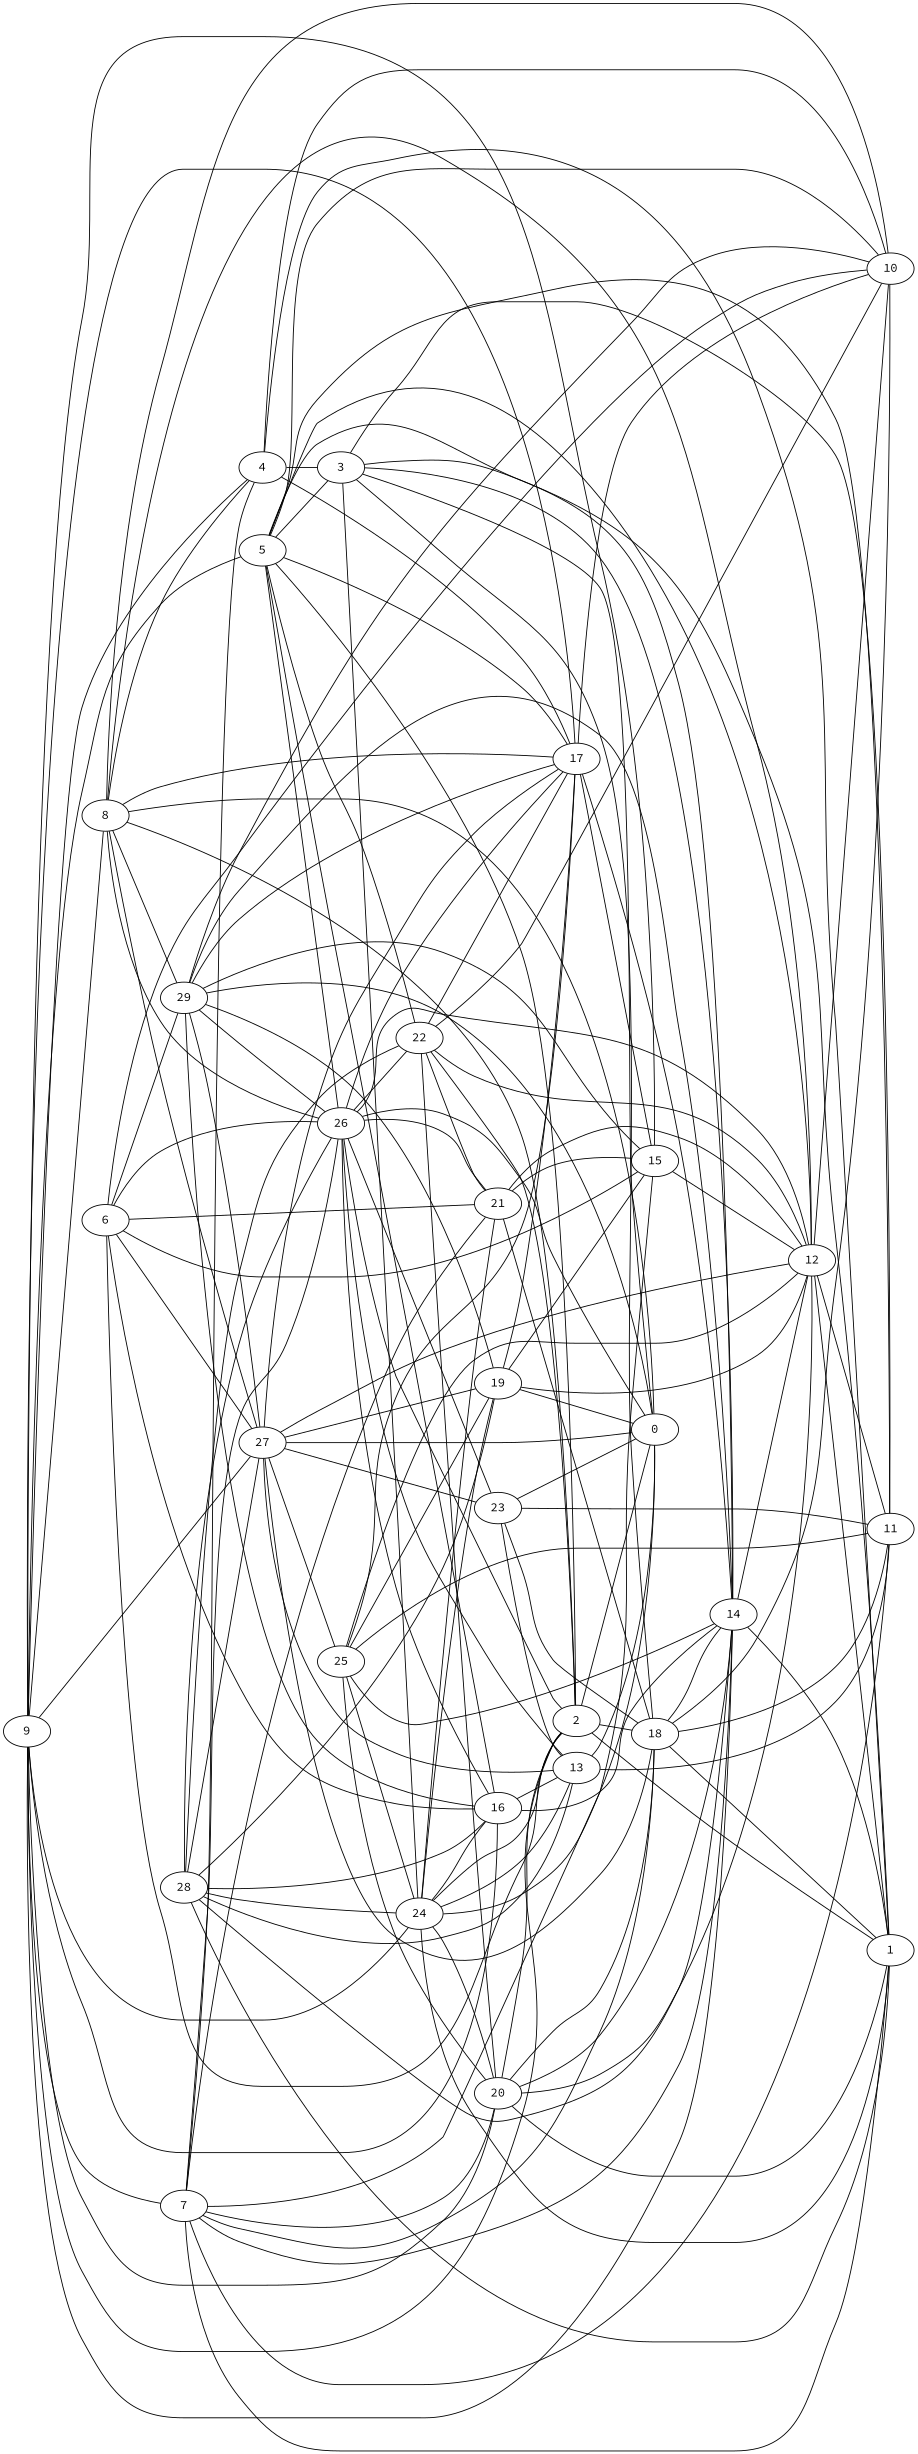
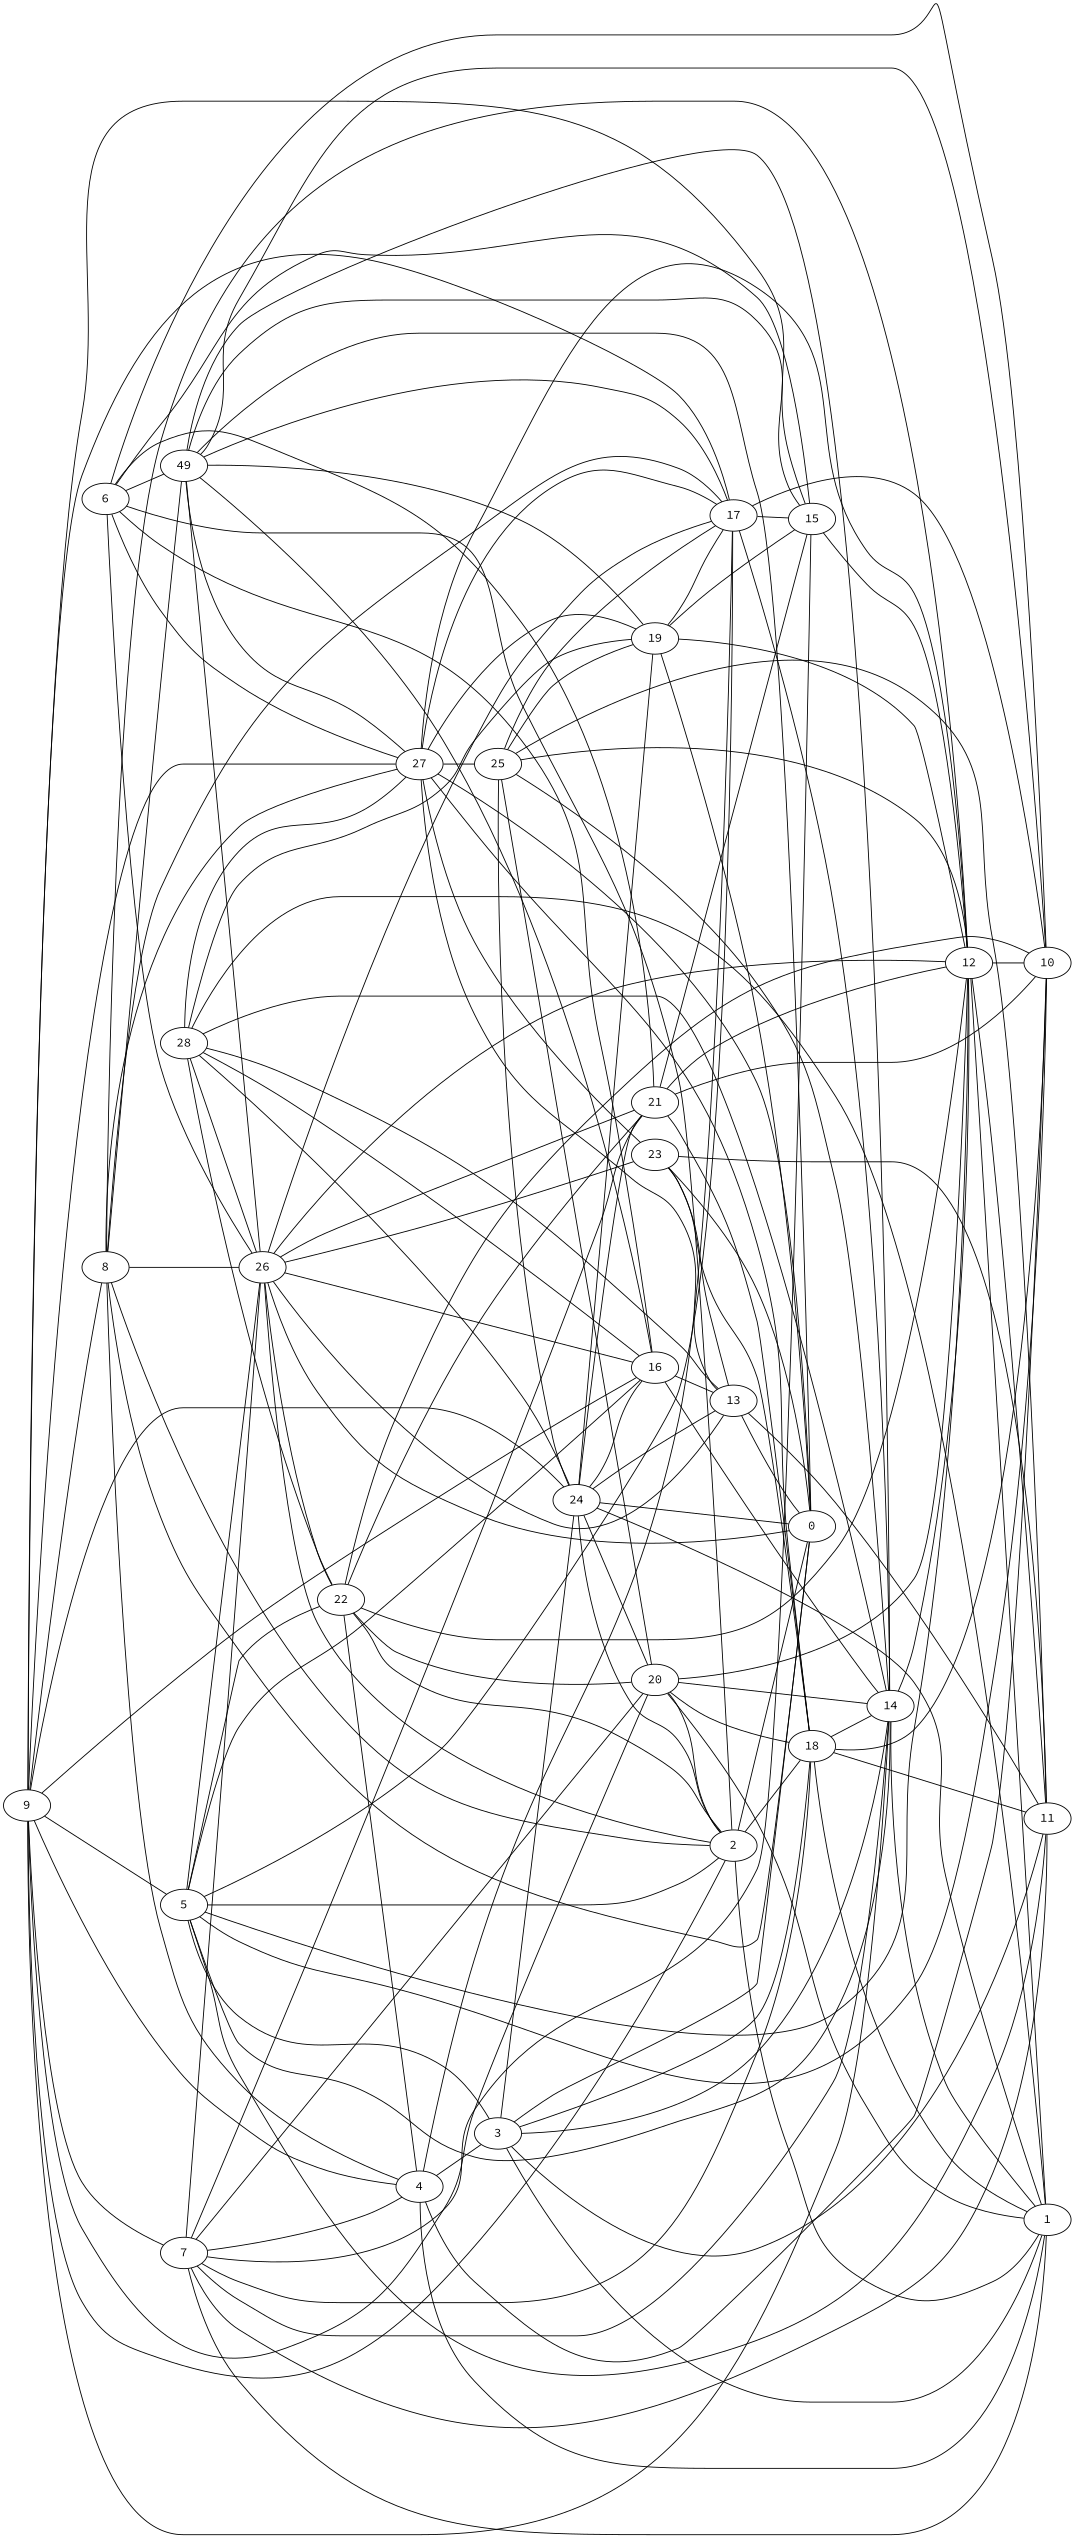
edge "10" -- "8": now "10" -- "21"
edge "17" -- "22": now "4" -- "22"
node "29": label "29" -> "49"
